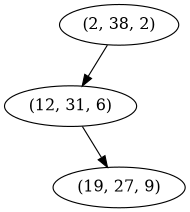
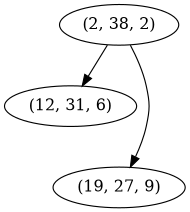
edge "(12, 31, 6)" -> "(19, 27, 9)": now "(2, 38, 2)" -> "(19, 27, 9)"
